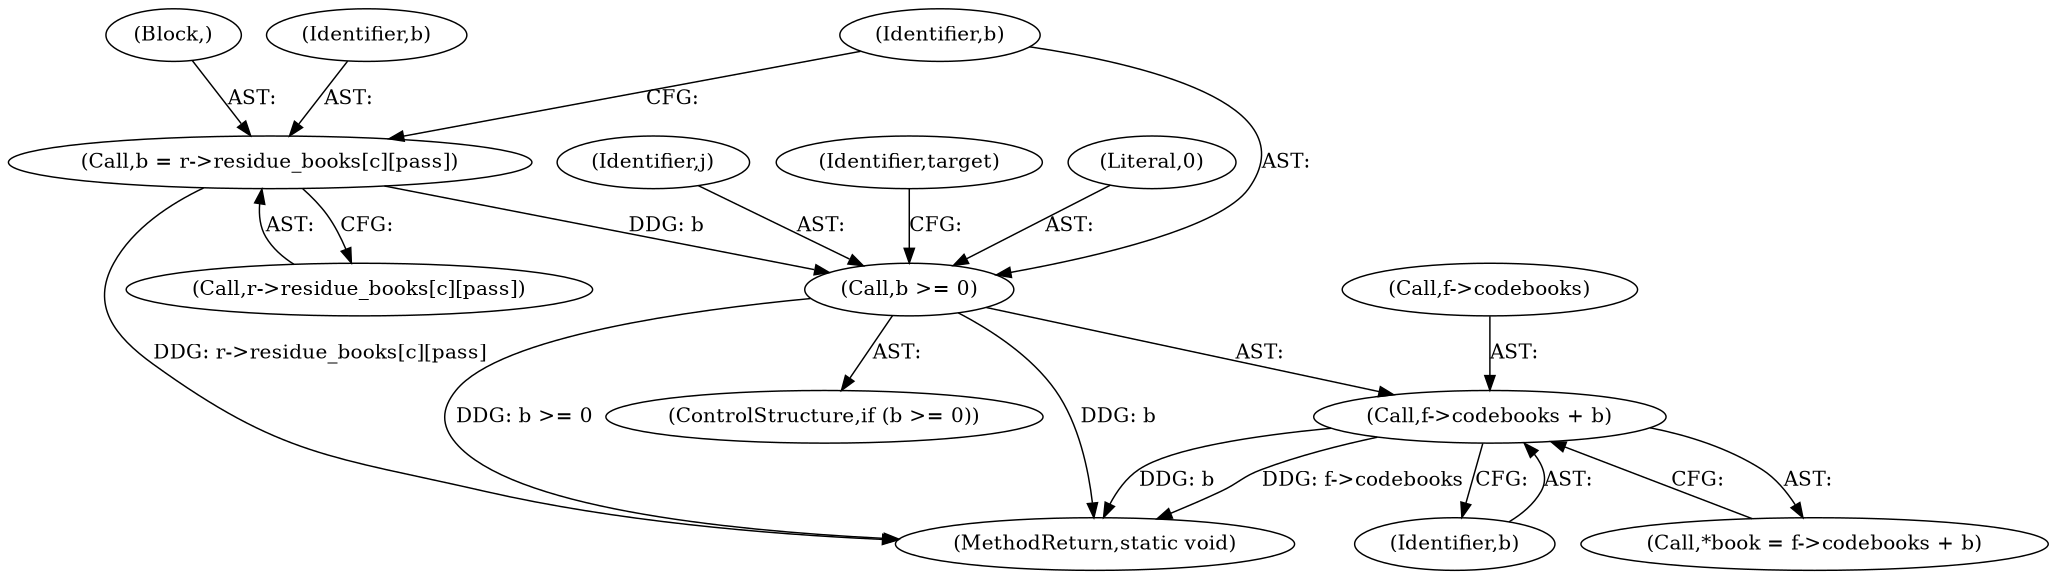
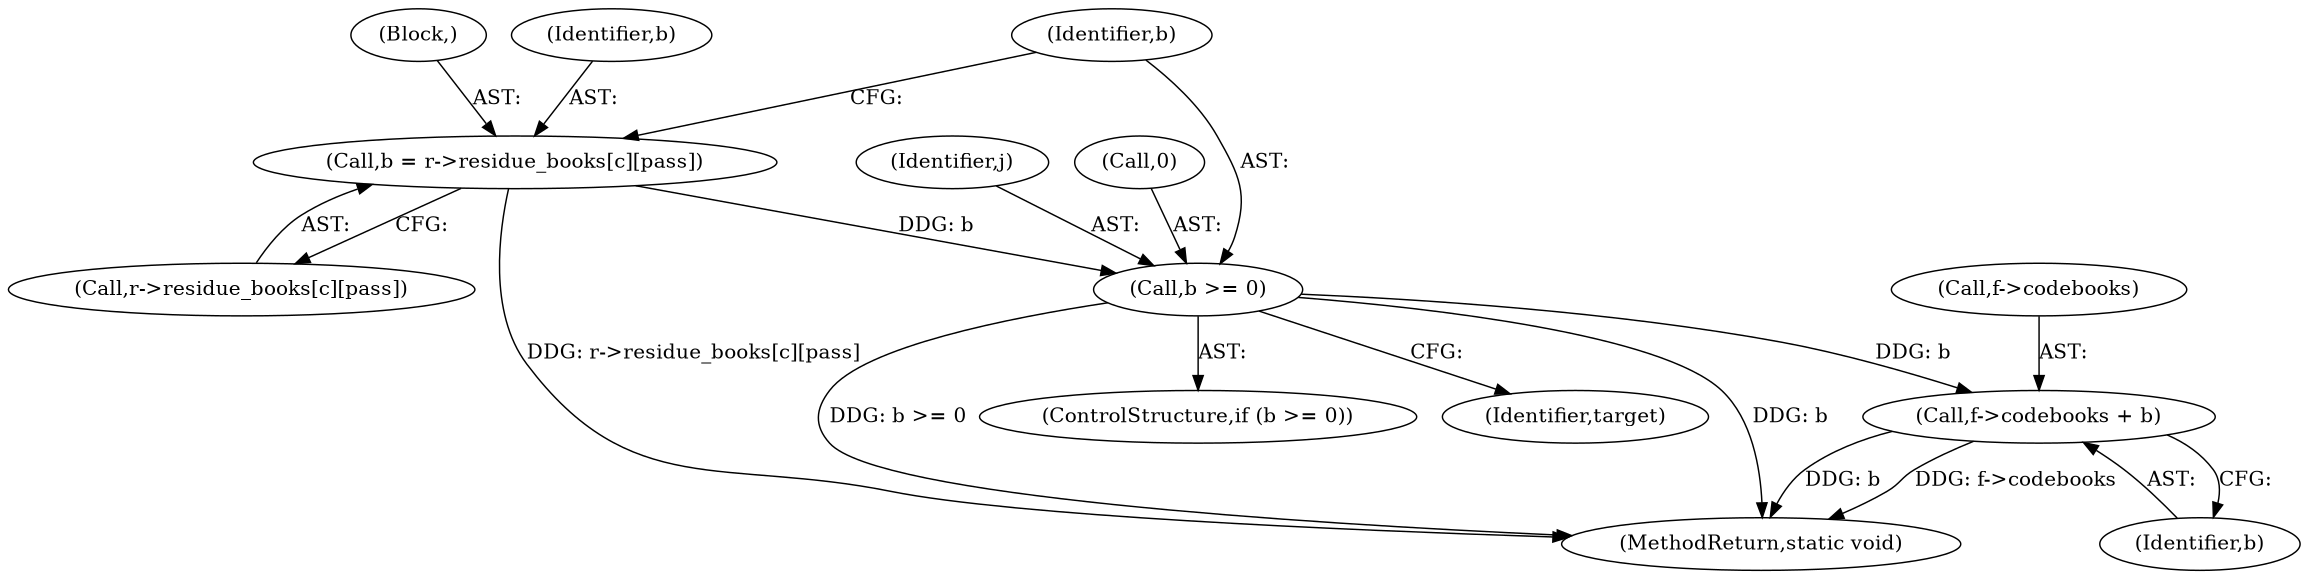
node "(Literal,0)": label "(Literal,0)" -> "(Call,0)"
edge "(Identifier,target)" -> "(Call,b >= 0)": reversed
edge "(Call,b >= 0)" -> "(Call,f->codebooks + b)": label "AST: " -> "DDG: b"
node "(Call,*book = f->codebooks + b)": removed
